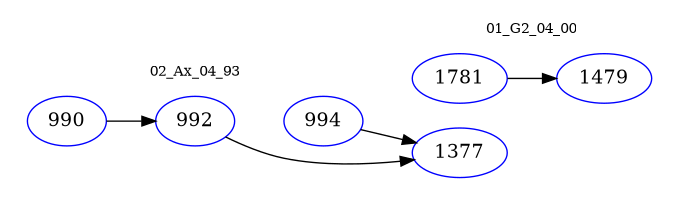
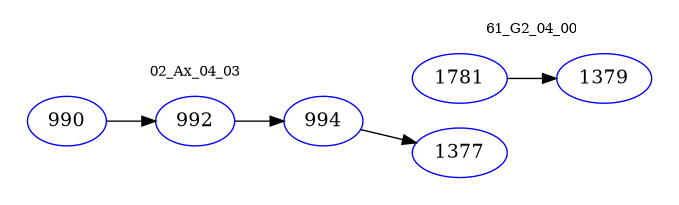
cluster "01_G2_04_00": label "01_G2_04_00" -> "61_G2_04_00"
cluster "02_Ax_04_93": label "02_Ax_04_93" -> "02_Ax_04_03"
node "1479": label "1479" -> "1379"
edge "992" -> "1377": now "992" -> "994"
